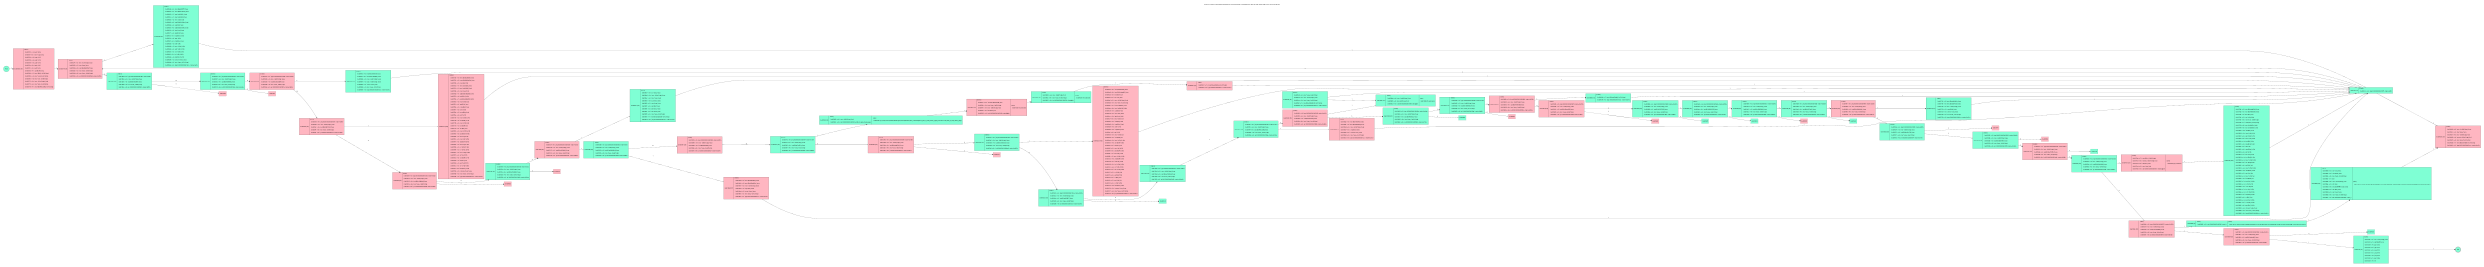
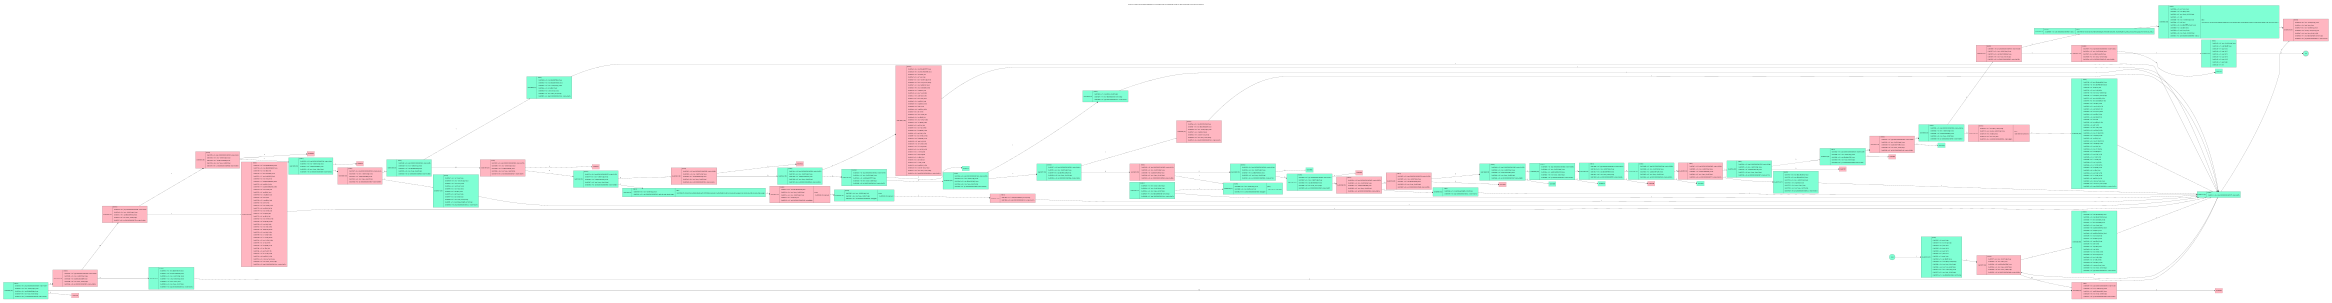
node "0x401250 [47]": fillcolor lightpink -> aquamarine
node "0x401299 [25]": fillcolor aquamarine -> lightpink
edge "0x401299 [25]" -> "0x4012b2 [25]": reversed
node "0x401b38 [19]": added
node "0x401b27": added
node "0x4016dd [27]": fillcolor lightpink -> aquamarine
